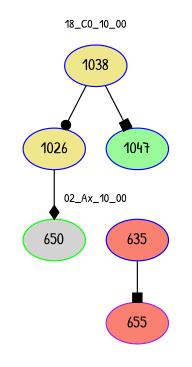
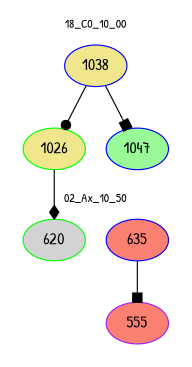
node "1026": color blue -> green
cluster "02_Ax_10_00": label "02_Ax_10_00" -> "02_Ax_10_50"
node "650": label "650" -> "620"
node "655": label "655" -> "555"
